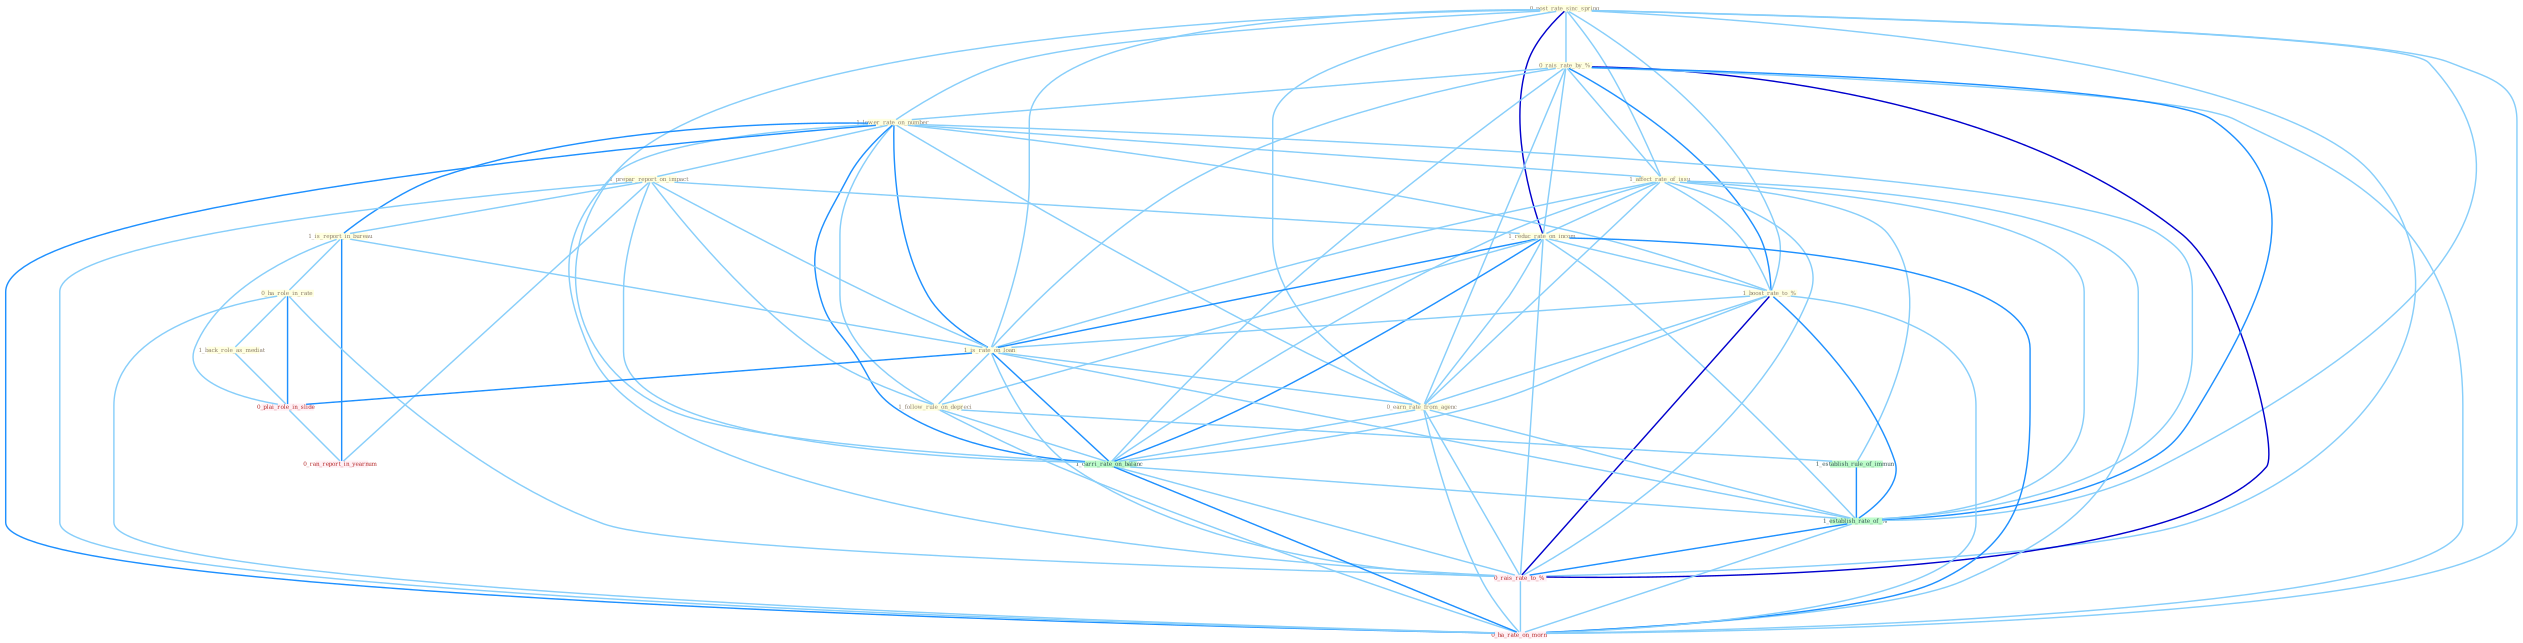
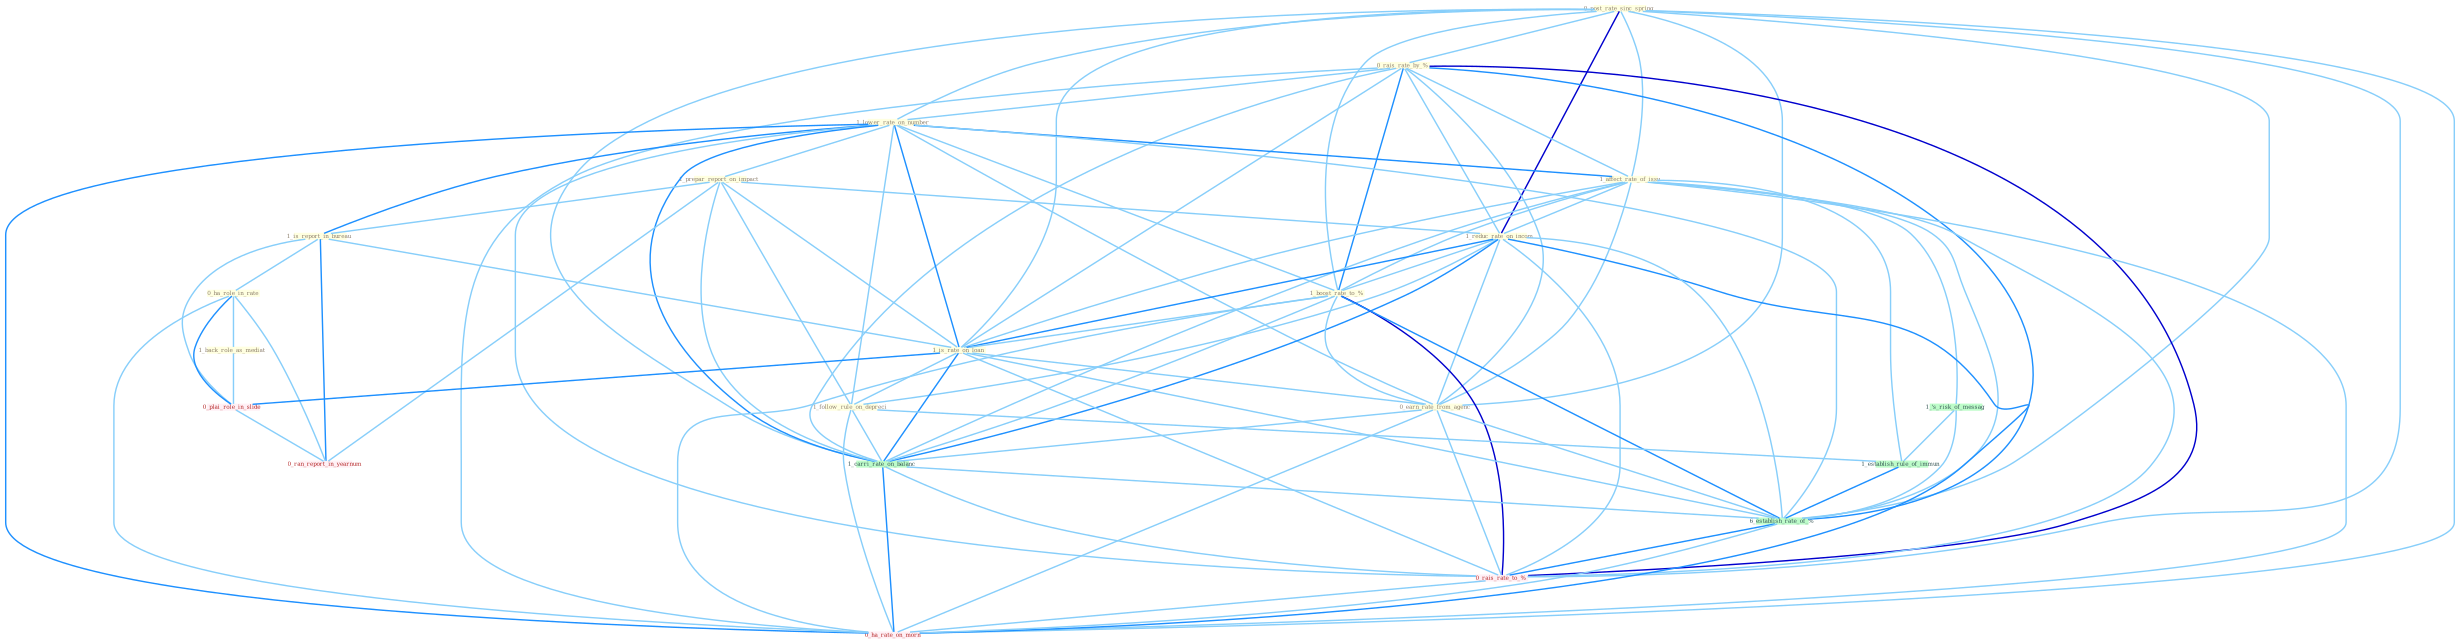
edge "1_lower_rate_on_number" -- "1_affect_rate_of_issu": color #87cefa -> #1e90ff
node "1_'s_risk_of_messag": added
node "1_establish_rate_of_%": label "1_establish_rate_of_%" -> "6_establish_rate_of_%"
edge "0_ha_role_in_rate" -- "0_rais_rate_to_%": now "0_ha_role_in_rate" -- "0_ran_report_in_yearnum"
edge "1_prepar_report_on_impact" -- "0_ha_rate_on_morn": removed
